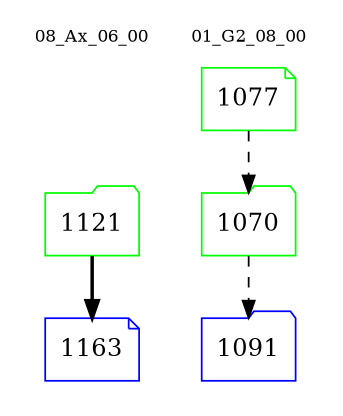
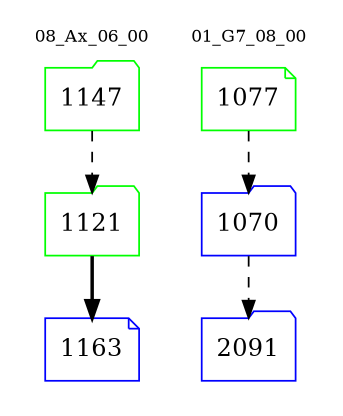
cluster "01_G2_08_00": label "01_G2_08_00" -> "01_G7_08_00"
node "1147": added
node "1070": color green -> blue
node "1091": label "1091" -> "2091"
